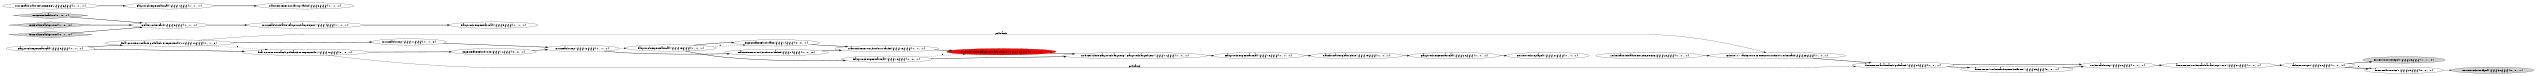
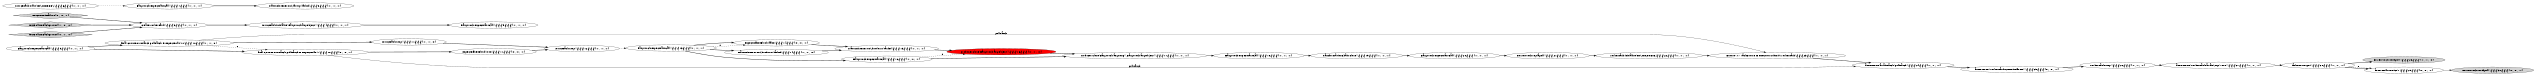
edge "sourceTask.start(TASK_PROPS)@@@6@@@['1', '1', '1']" -> "EasyMock.expectLastCall()@@@7@@@['1', '1', '1']": style bold -> dashed
edge "sourceTask.stop()@@@12@@@['1', '1', '1']" -> "statusListener.onShutdown(taskId)@@@14@@@['1', '1', '0']": now "EasyMock.expectLastCall()@@@13@@@['1', '1', '1']" -> "statusListener.onShutdown(taskId)@@@14@@@['1', '1', '0']"
edge "PowerMock.replayAll()@@@21@@@['1', '1', '1']" -> "workerTask.initialize(TASK_CONFIG)@@@22@@@['1', '1', '1']": added
edge "assertTrue(awaitLatch(pollLatch))@@@24@@@['1', '1', '1']" -> "workerTask.stop()@@@26@@@['1', '1', '1']": removed
